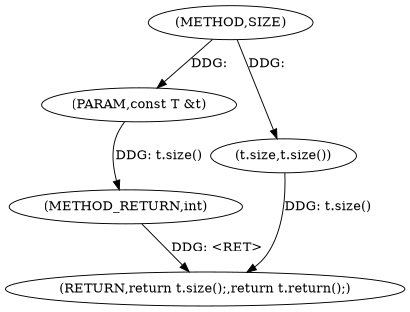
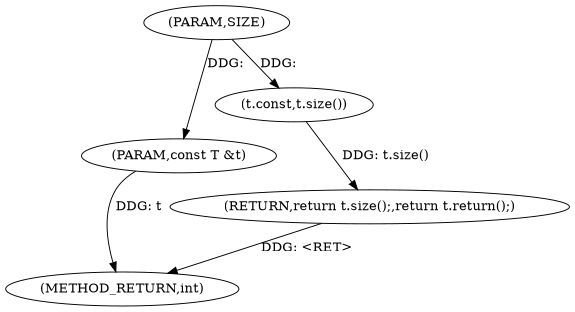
node "(METHOD,SIZE)": label "(METHOD,SIZE)" -> "(PARAM,SIZE)"
edge "(PARAM,const T &t)" -> "(METHOD_RETURN,int)": label "DDG: t.size()" -> "DDG: t"
node "(t.size,t.size())": label "(t.size,t.size())" -> "(t.const,t.size())"
edge "(METHOD_RETURN,int)" -> "(RETURN,return t.size();,return t.return();)": reversed
